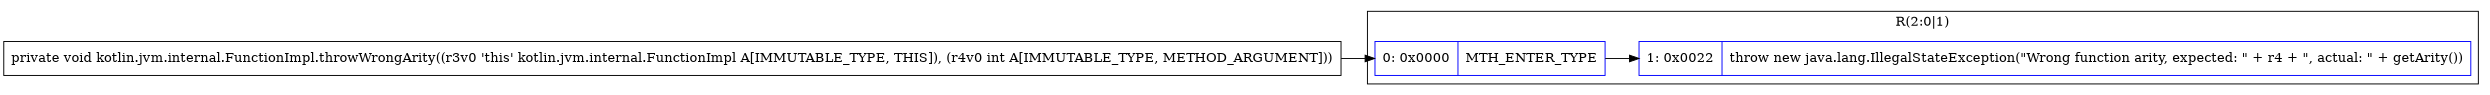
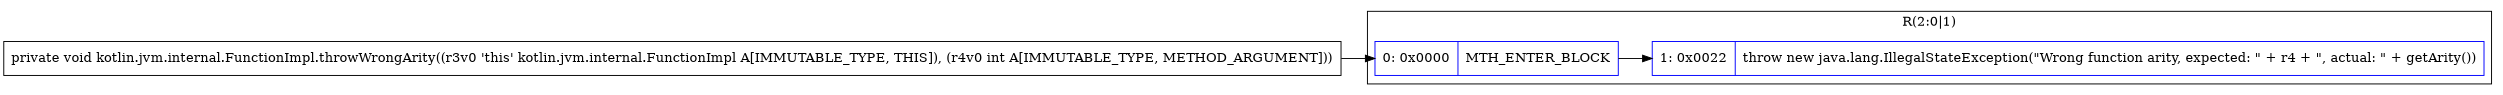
node "0: 0x0000": text "MTH_ENTER_TYPE" -> "MTH_ENTER_BLOCK"
